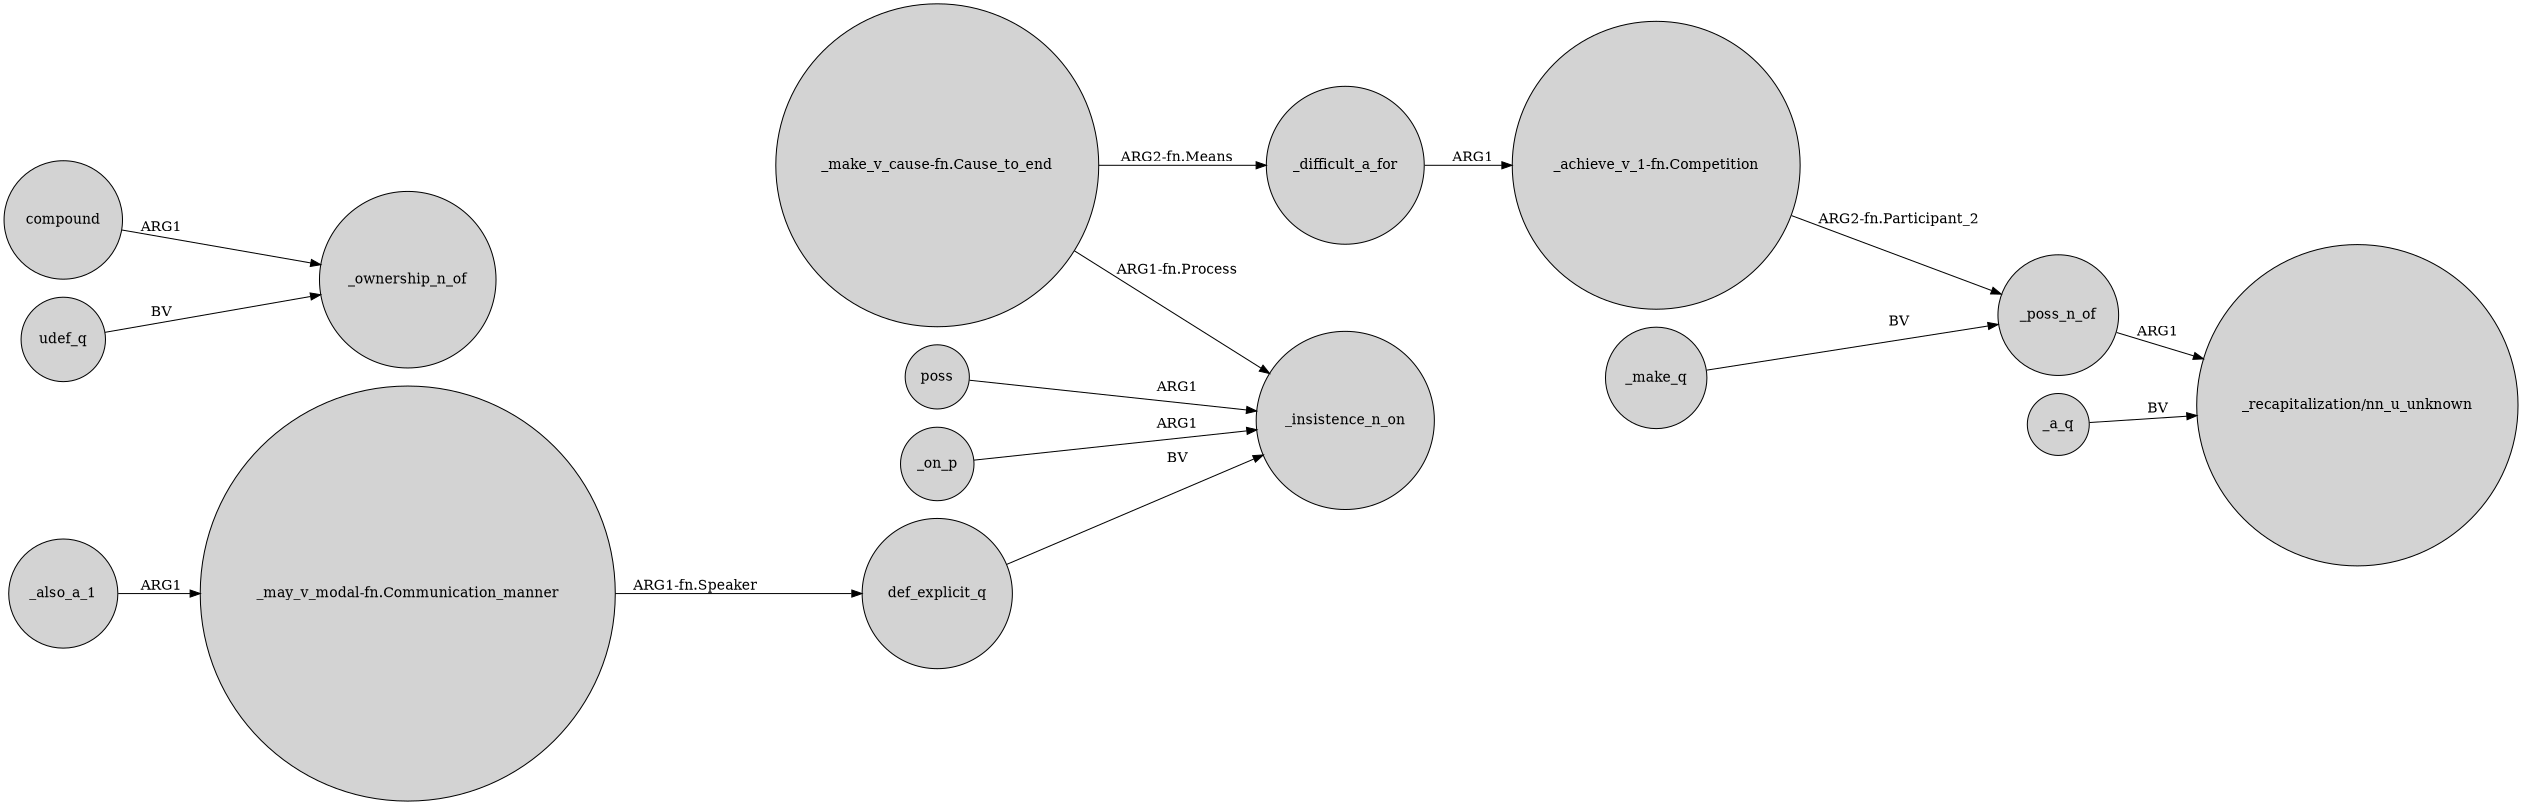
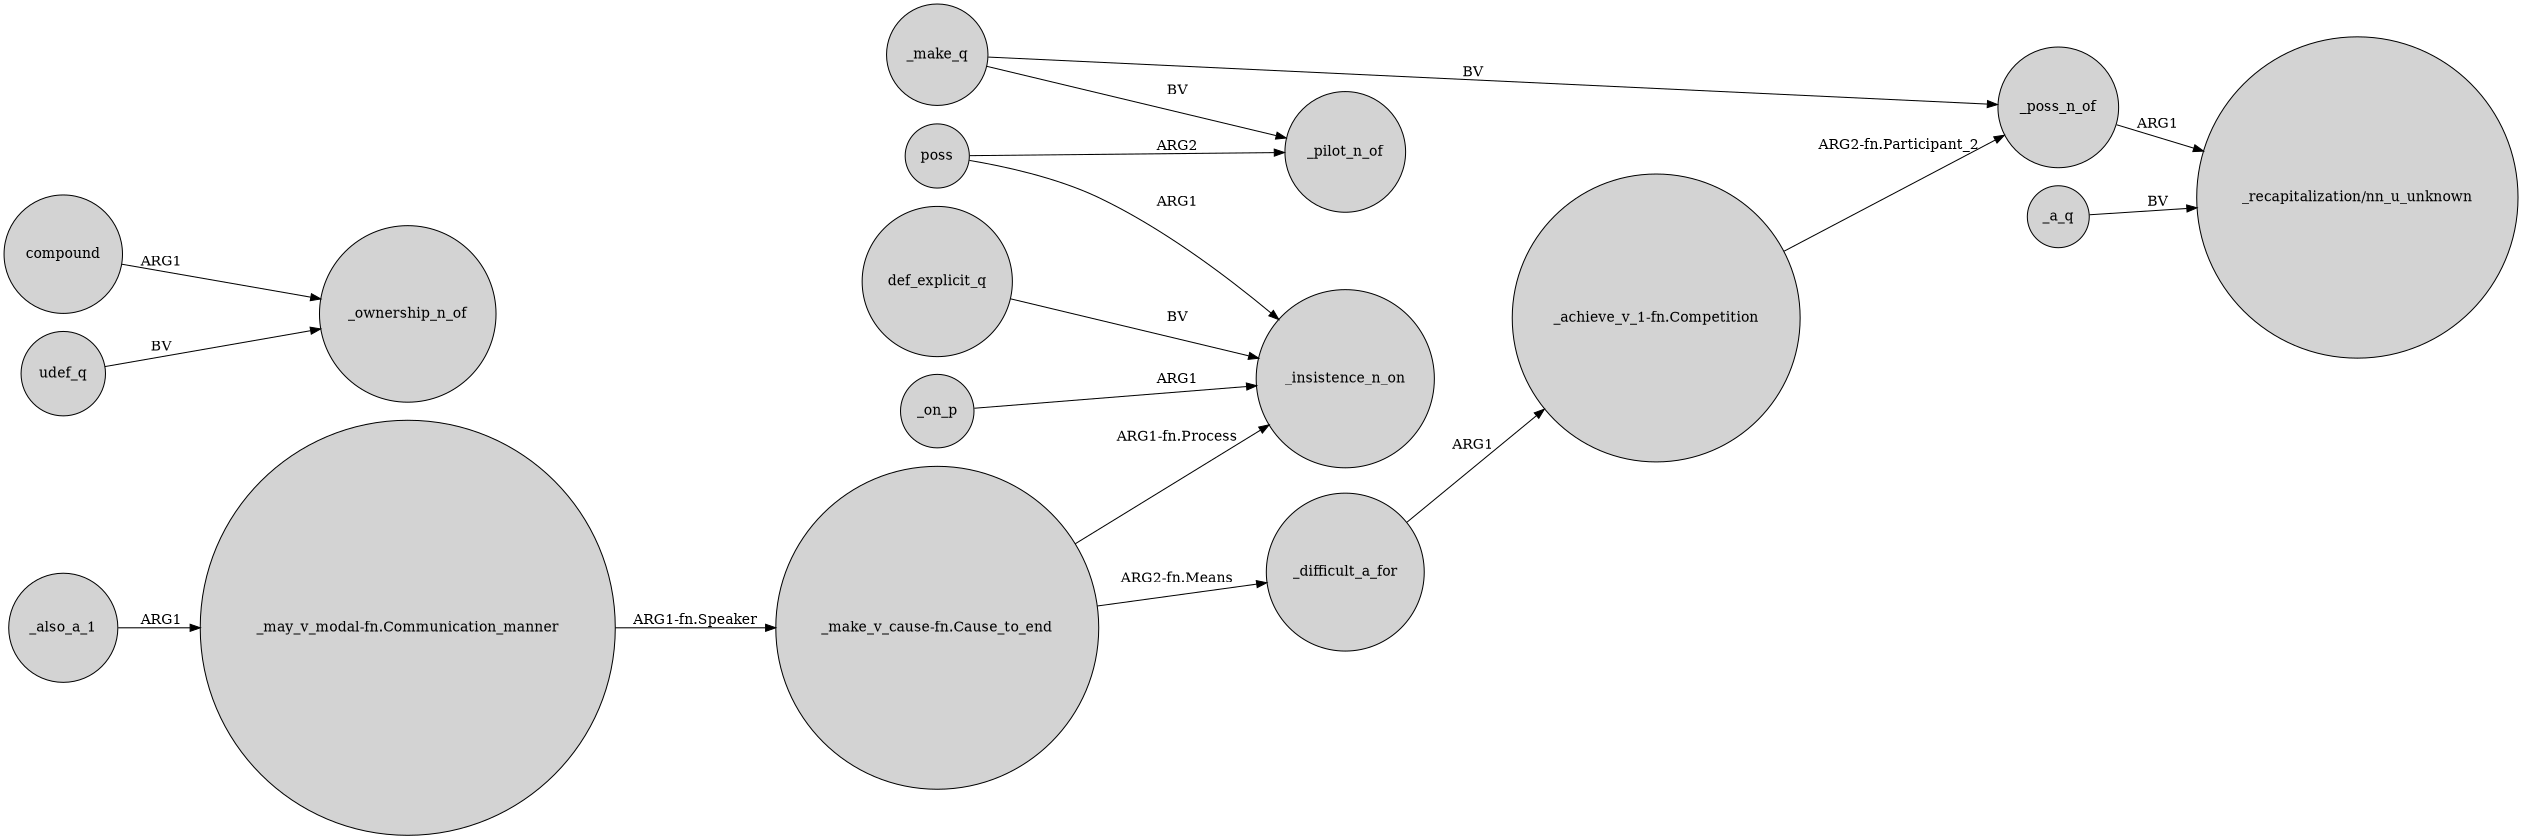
node "_pilot_n_of": added
edge "_may_v_modal-fn.Communication_manner" -> "def_explicit_q": now "_may_v_modal-fn.Communication_manner" -> "_make_v_cause-fn.Cause_to_end"
